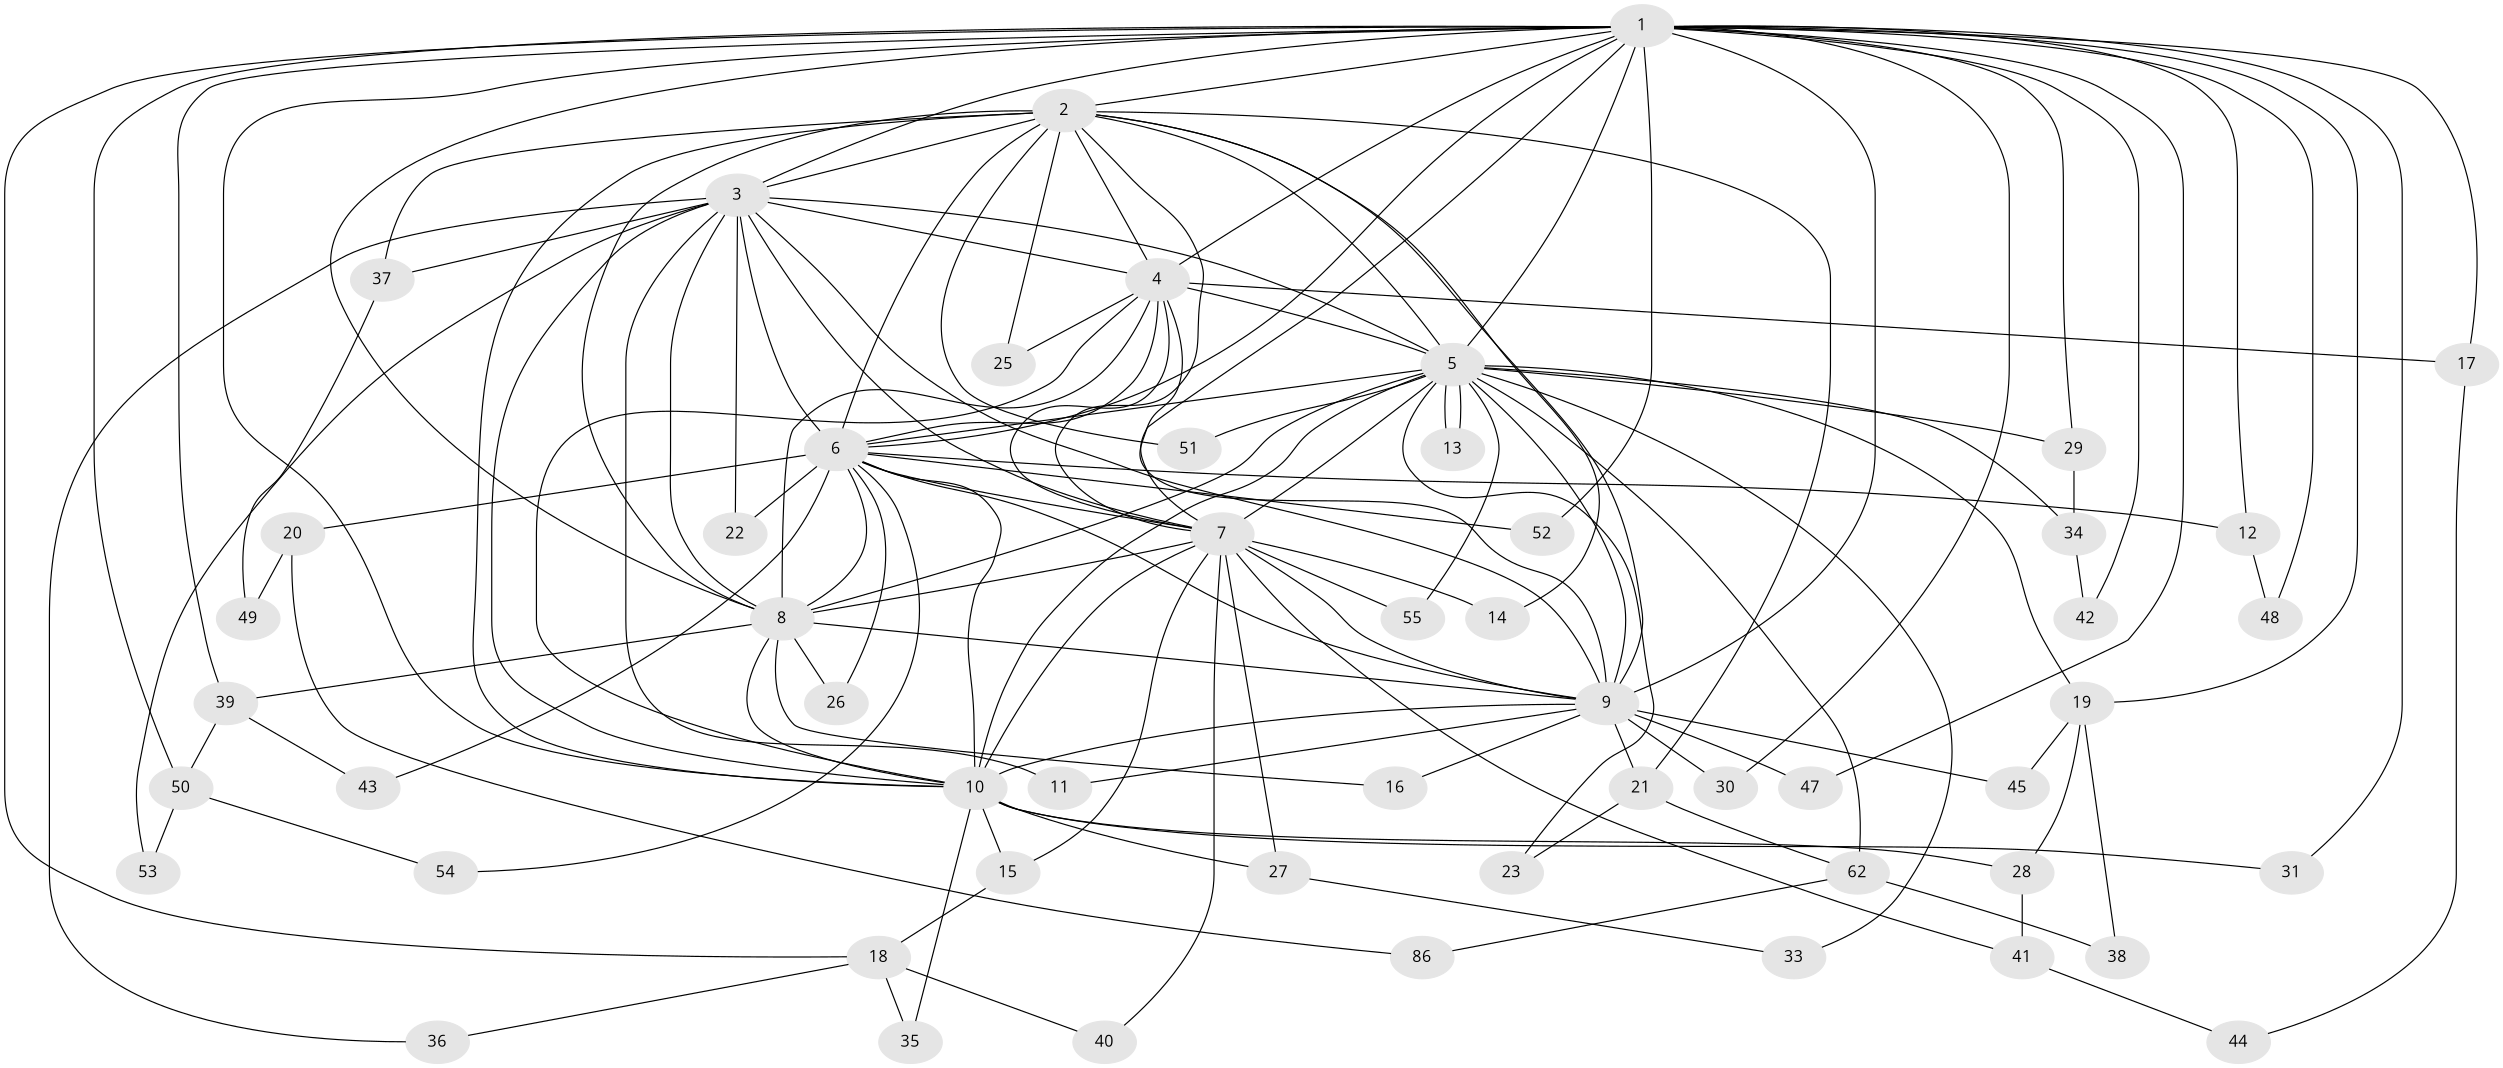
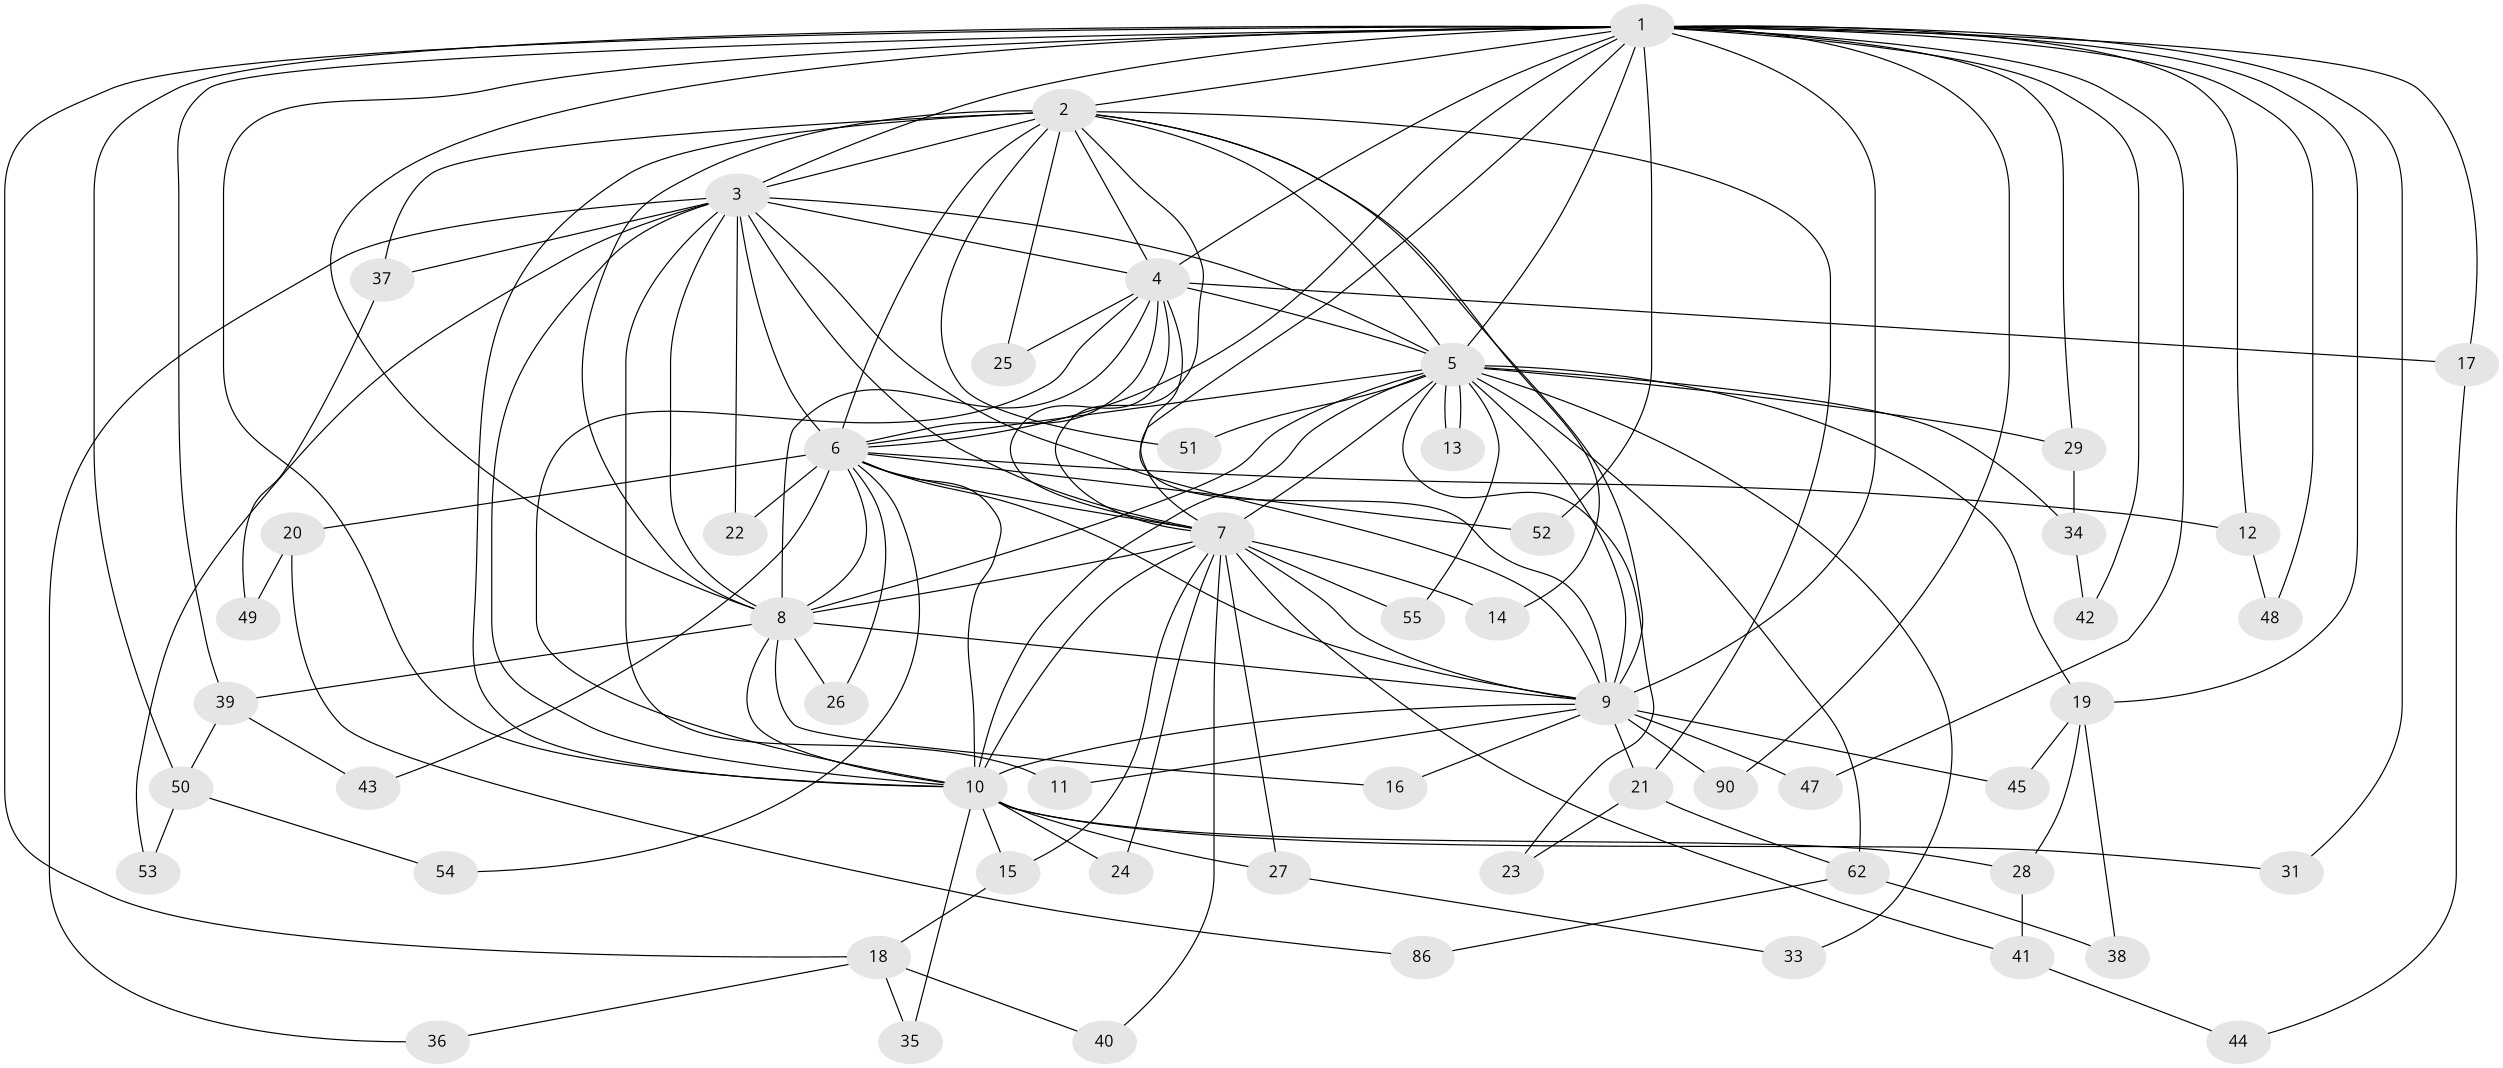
node "30": label "30" -> "90"
node "24": added
